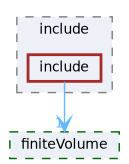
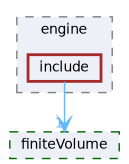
cluster "include": label "include" -> "engine"
